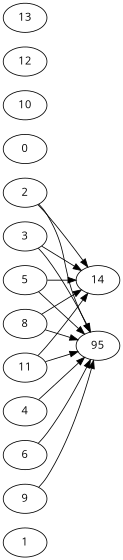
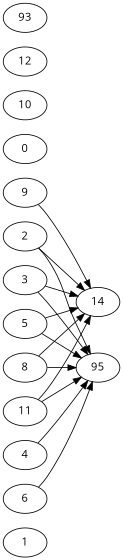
node "13": label "13" -> "93"
edge "9" -> "95": now "9" -> "14"
